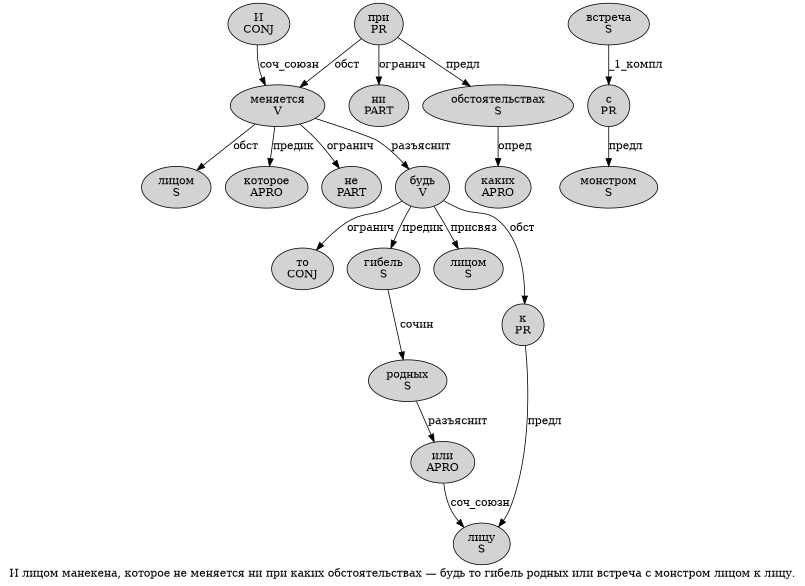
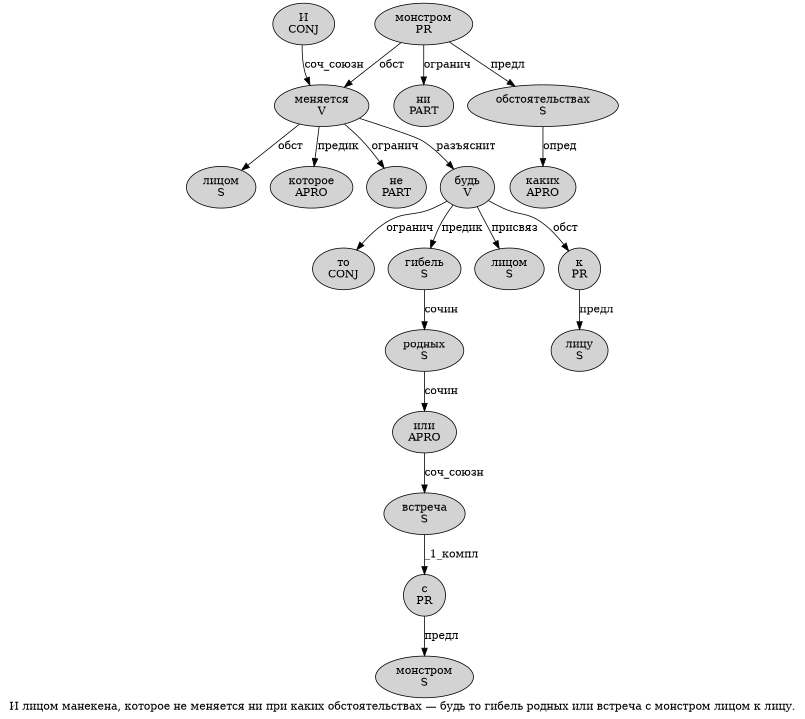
node "при PR": label "при PR" -> "монстром PR"
edge "родных S" -> "или APRO": label "разъяснит" -> "сочин"
edge "или APRO" -> "лицу S": now "или APRO" -> "встреча S"
